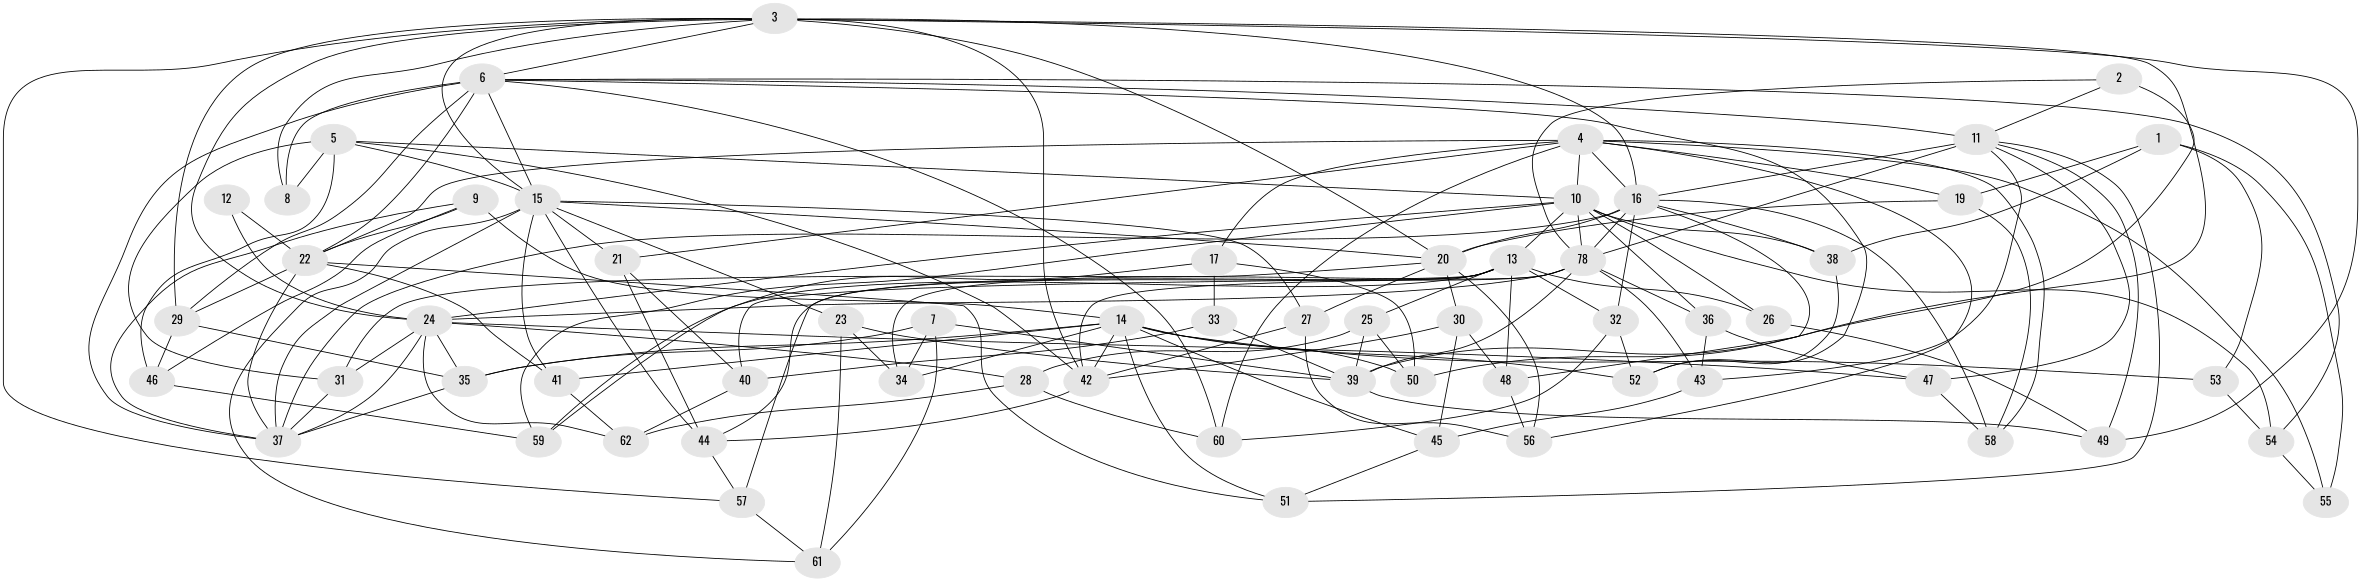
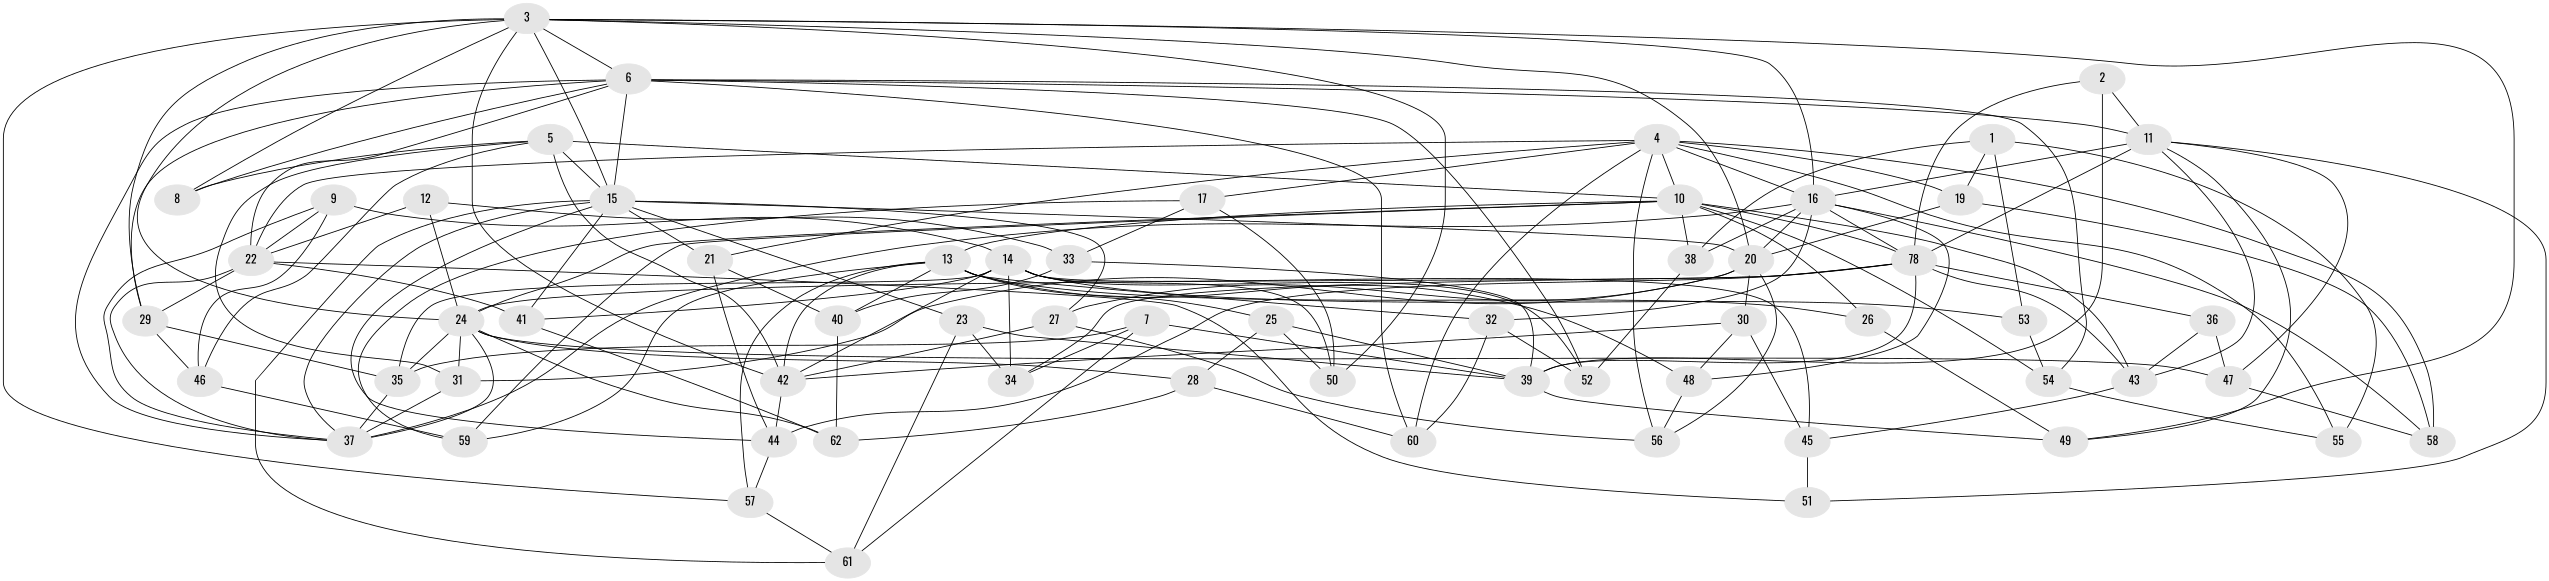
edge "12" -- "33": added
edge "10" -- "36": now "10" -- "43"
edge "14" -- "51": removed
